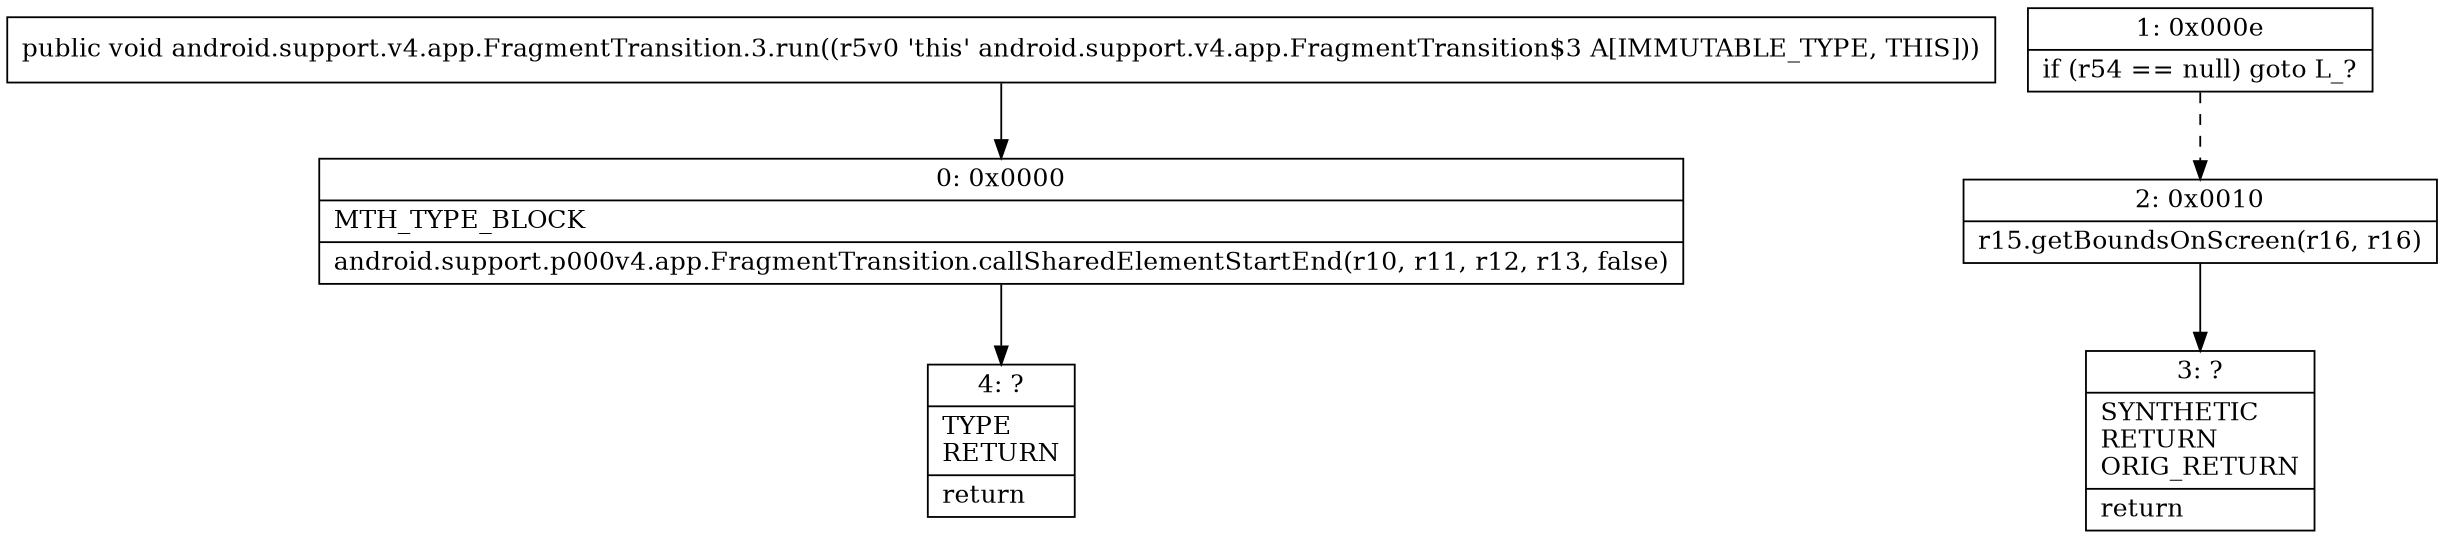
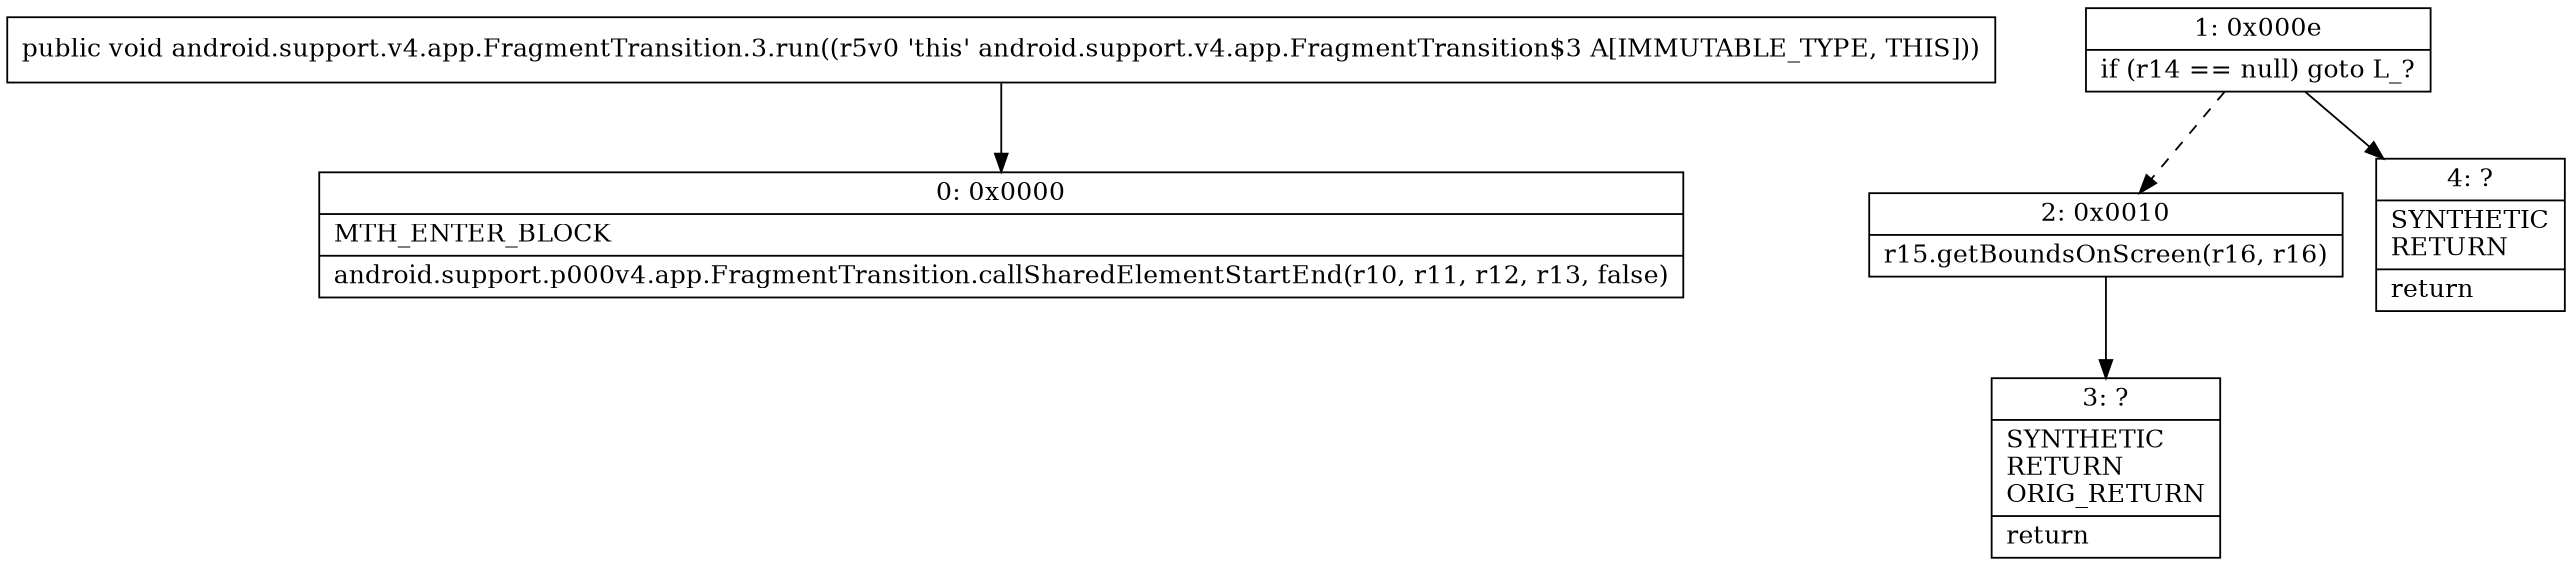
node "1: 0x000e": text "if (r54 == null) goto L_?" -> "if (r14 == null) goto L_?"
node "0: 0x0000": text "MTH_TYPE_BLOCK" -> "MTH_ENTER_BLOCK"
edge "0: 0x0000" -> "4: ?": now "1: 0x000e" -> "4: ?"
node "4: ?": text "TYPE" -> "SYNTHETIC"
